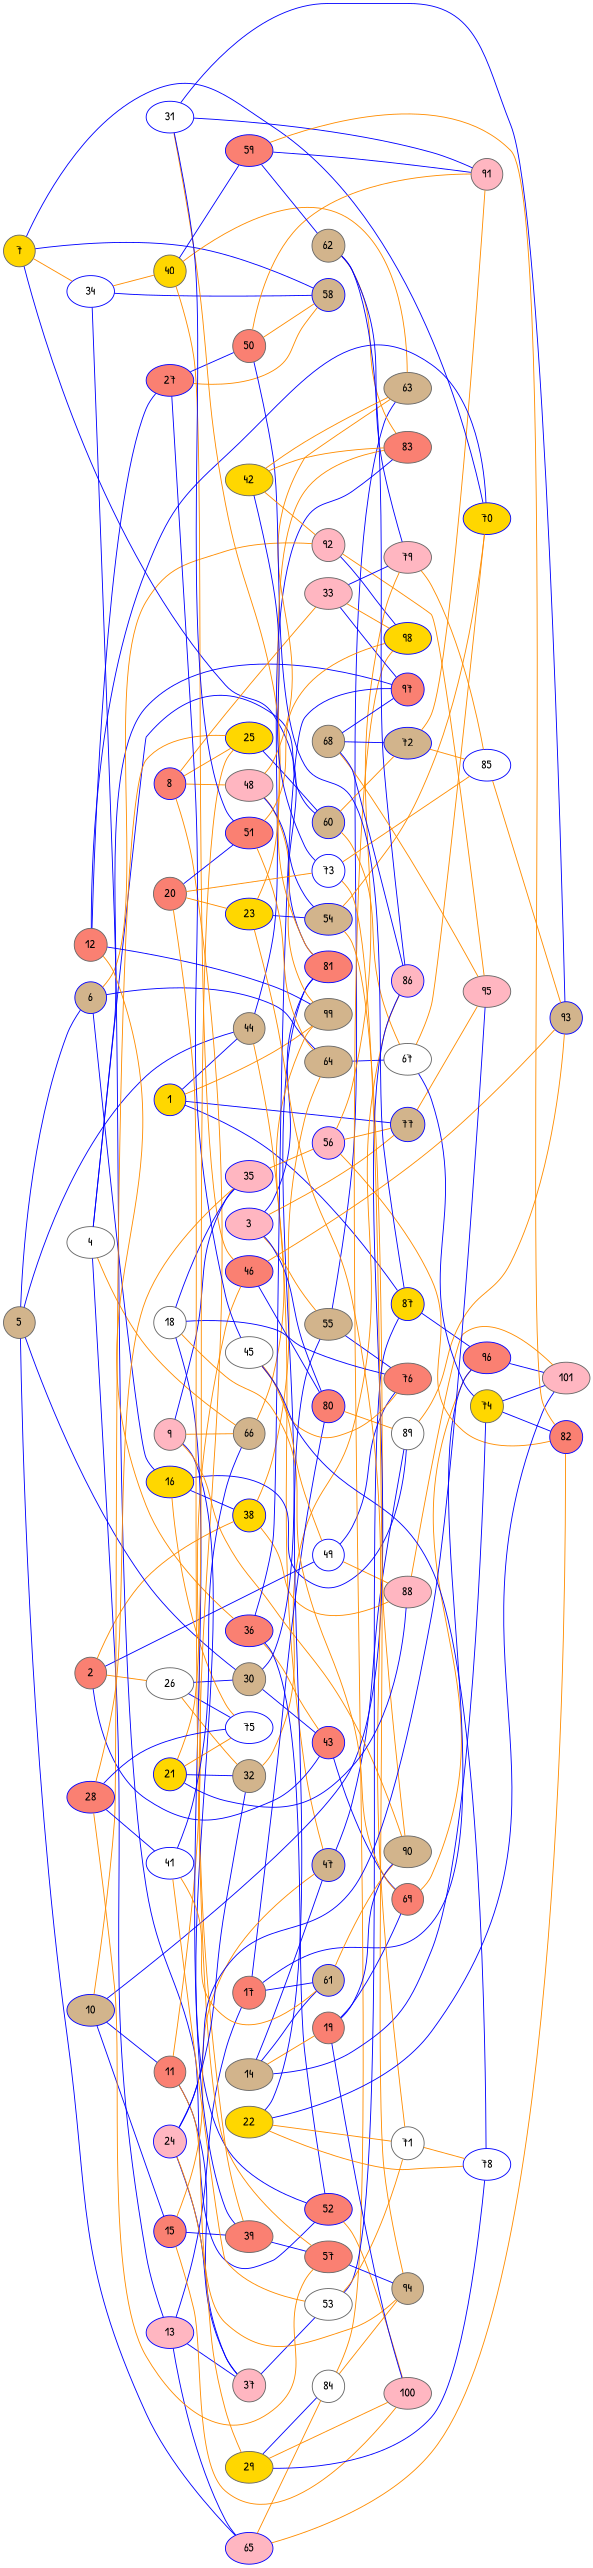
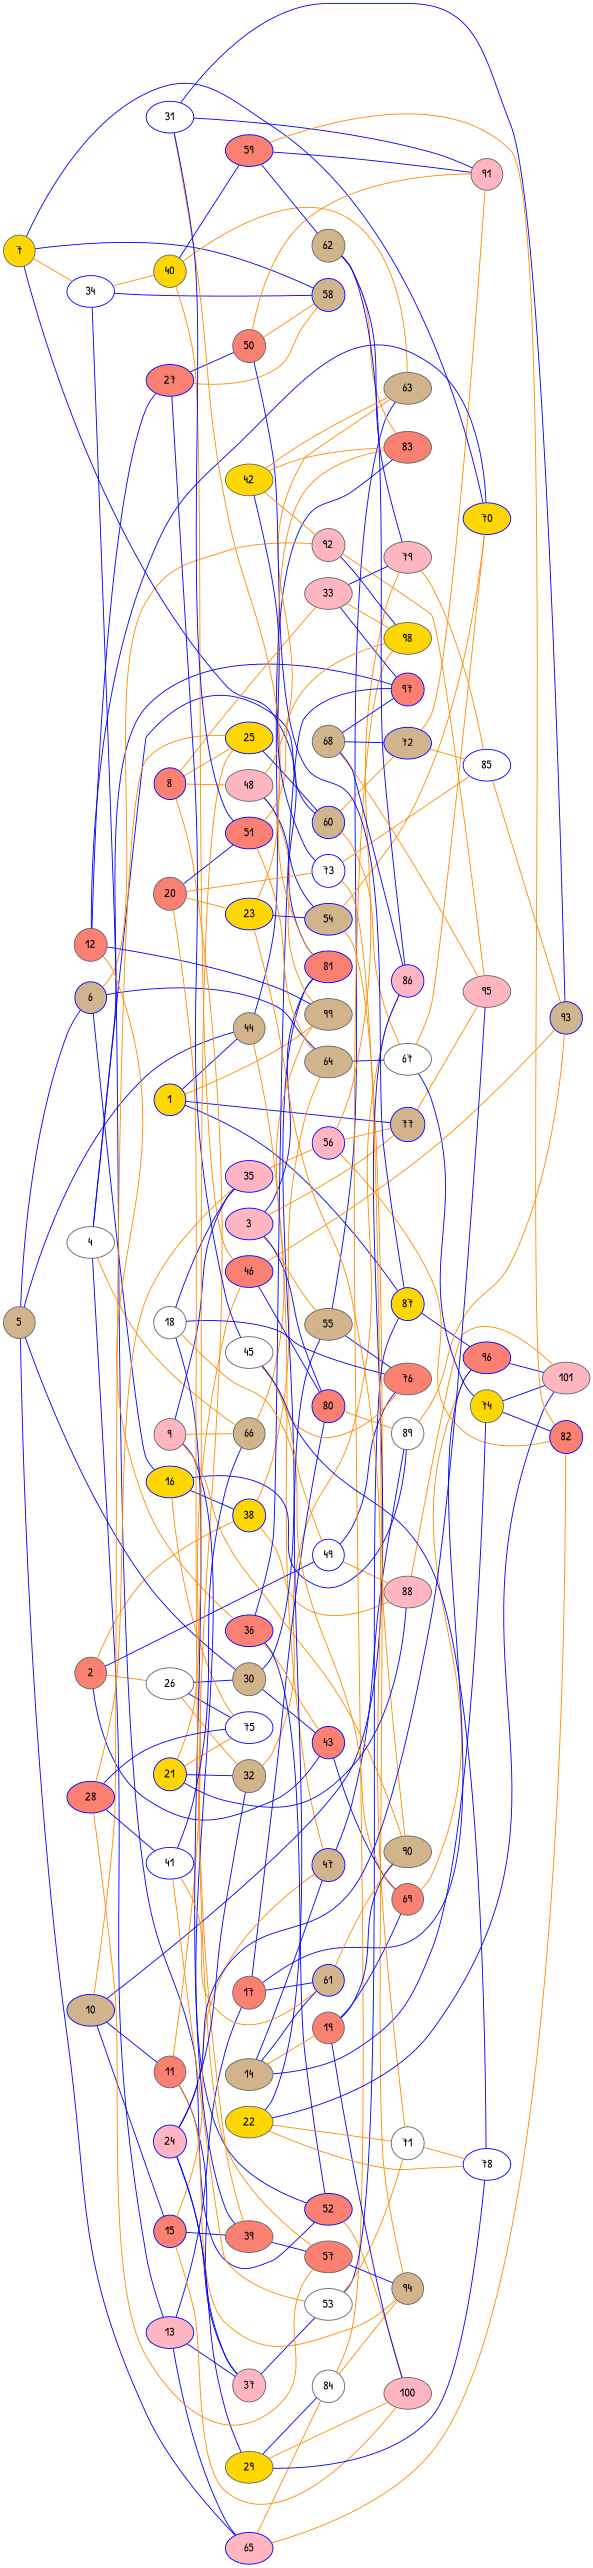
node "98": color blue -> gray40
edge "24" -- "29": color darkorange -> blue
